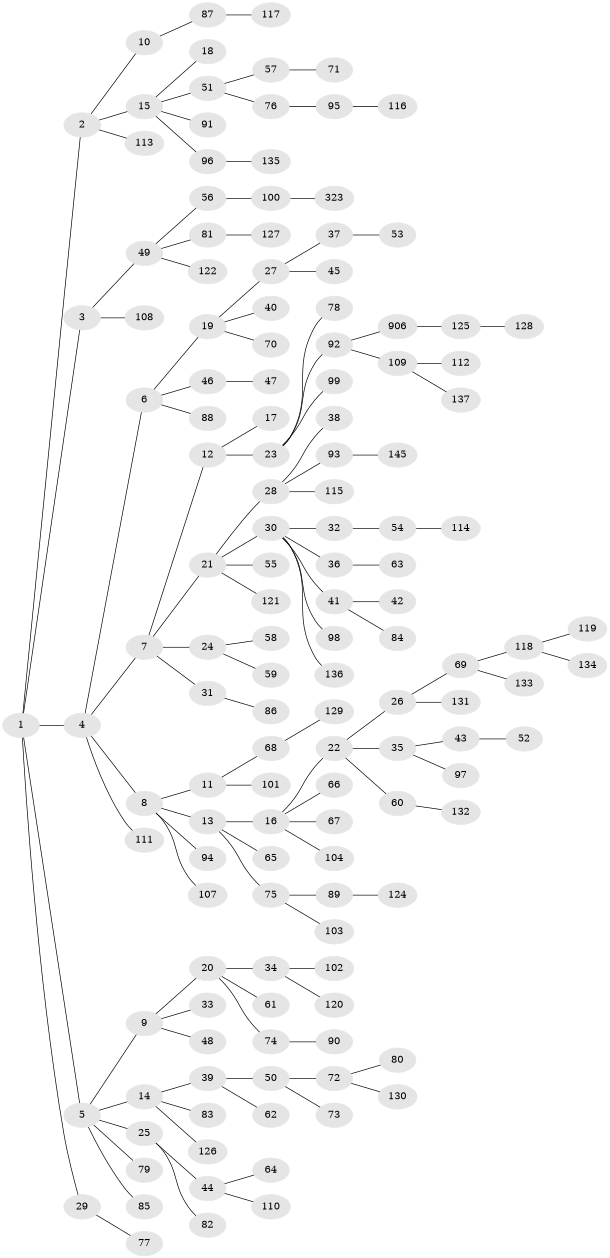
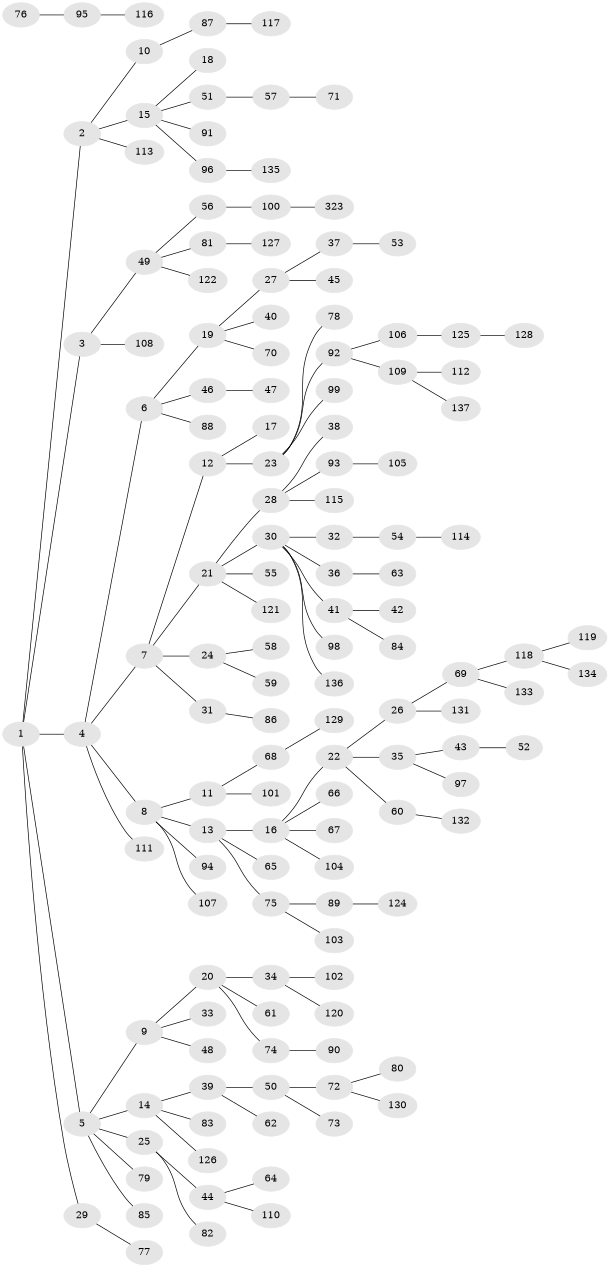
edge "51" -- "76": removed
node "906": label "906" -> "106"
node "145": label "145" -> "105"
